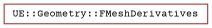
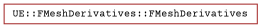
node "UE::Geometry::FMeshDerivatives": label "UE::Geometry::FMeshDerivatives" -> "UE::FMeshDerivatives::FMeshDerivatives"
